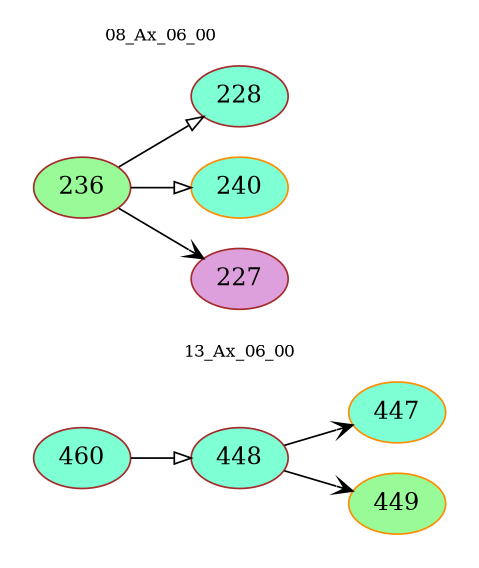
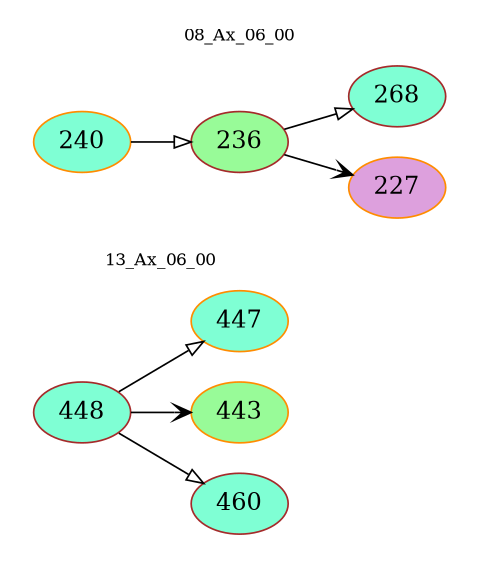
node "228": label "228" -> "268"
edge "236" -> "240": reversed
node "227": color brown -> darkorange
edge "448" -> "447": arrowhead vee -> onormal
edge "460" -> "448": reversed
node "449": label "449" -> "443"
